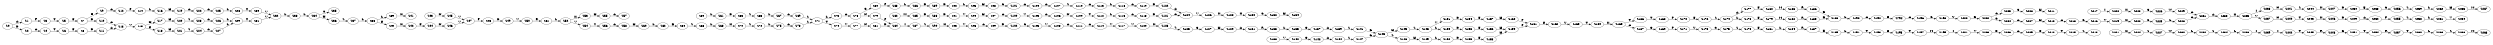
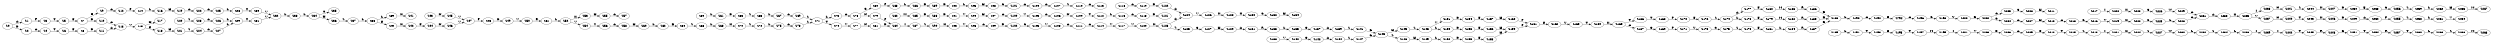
edge "S113" -> "S116": removed, label "L"
edge "S121" -> "S124": now "S123" -> "S124"
edge "S17" -> "S20": removed, label "H"
edge "S187" -> "S189": now "S187" -> "S188"
edge "S218" -> "S221": added, label "I"
